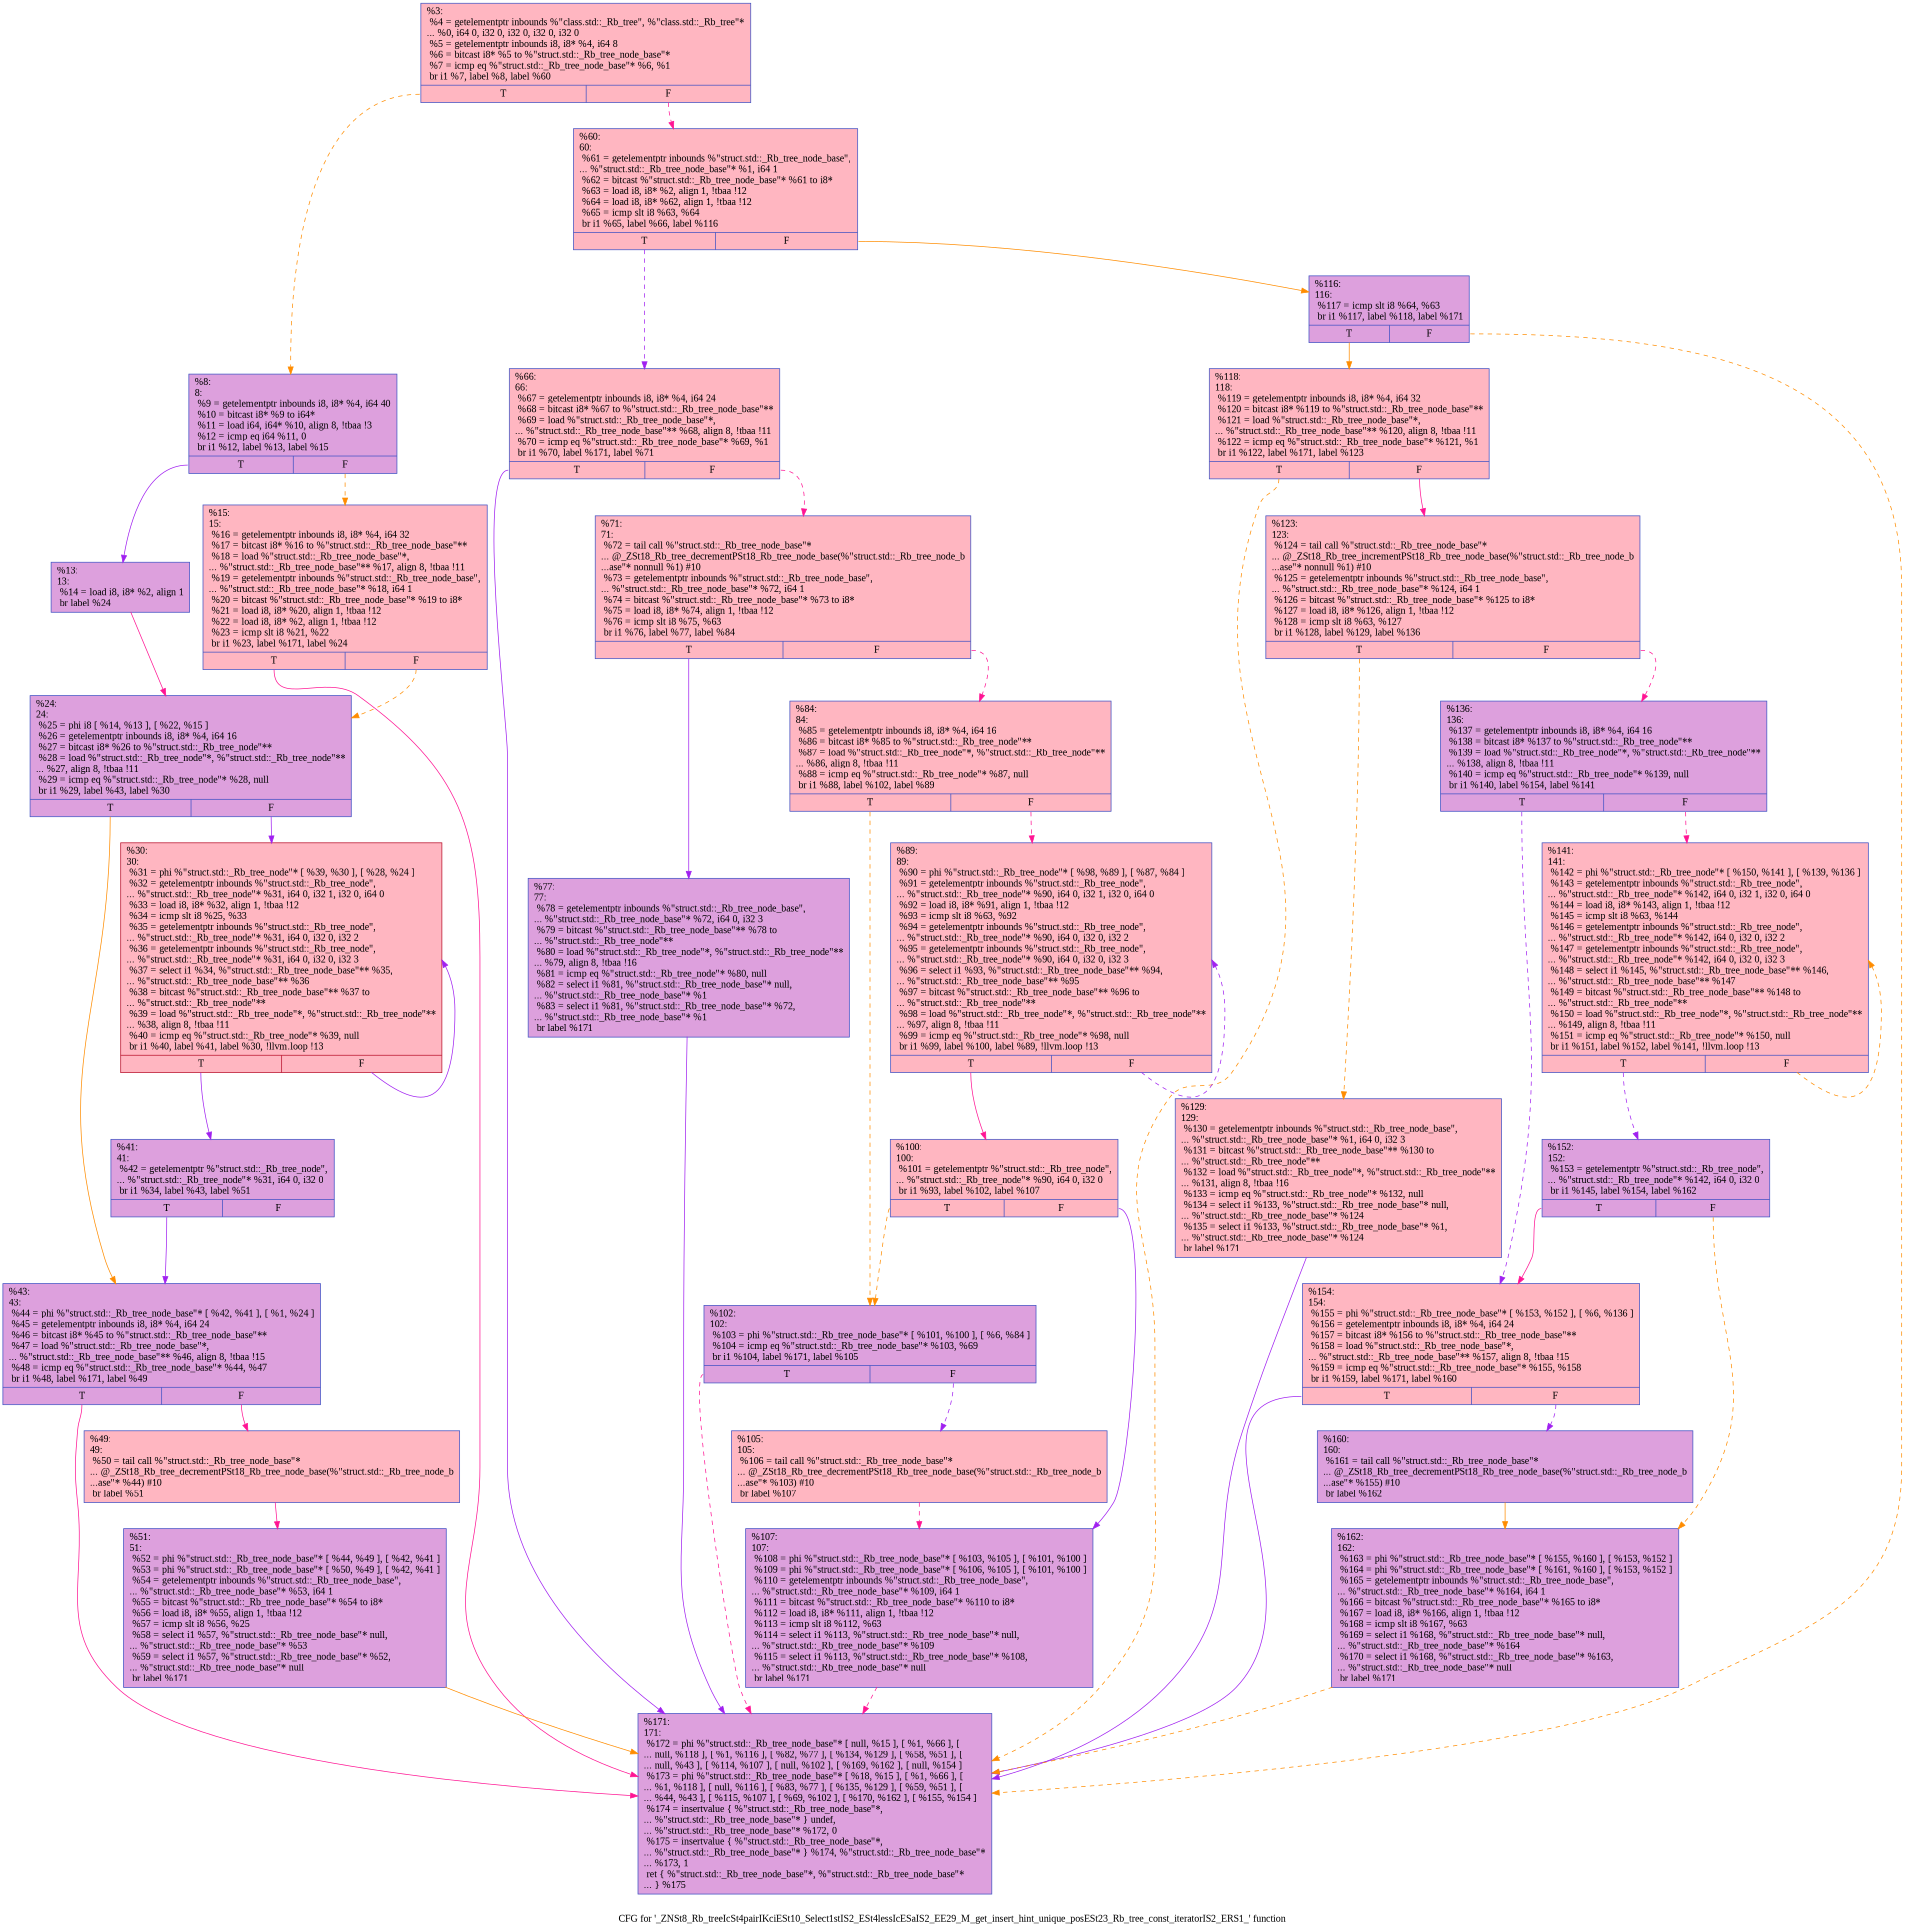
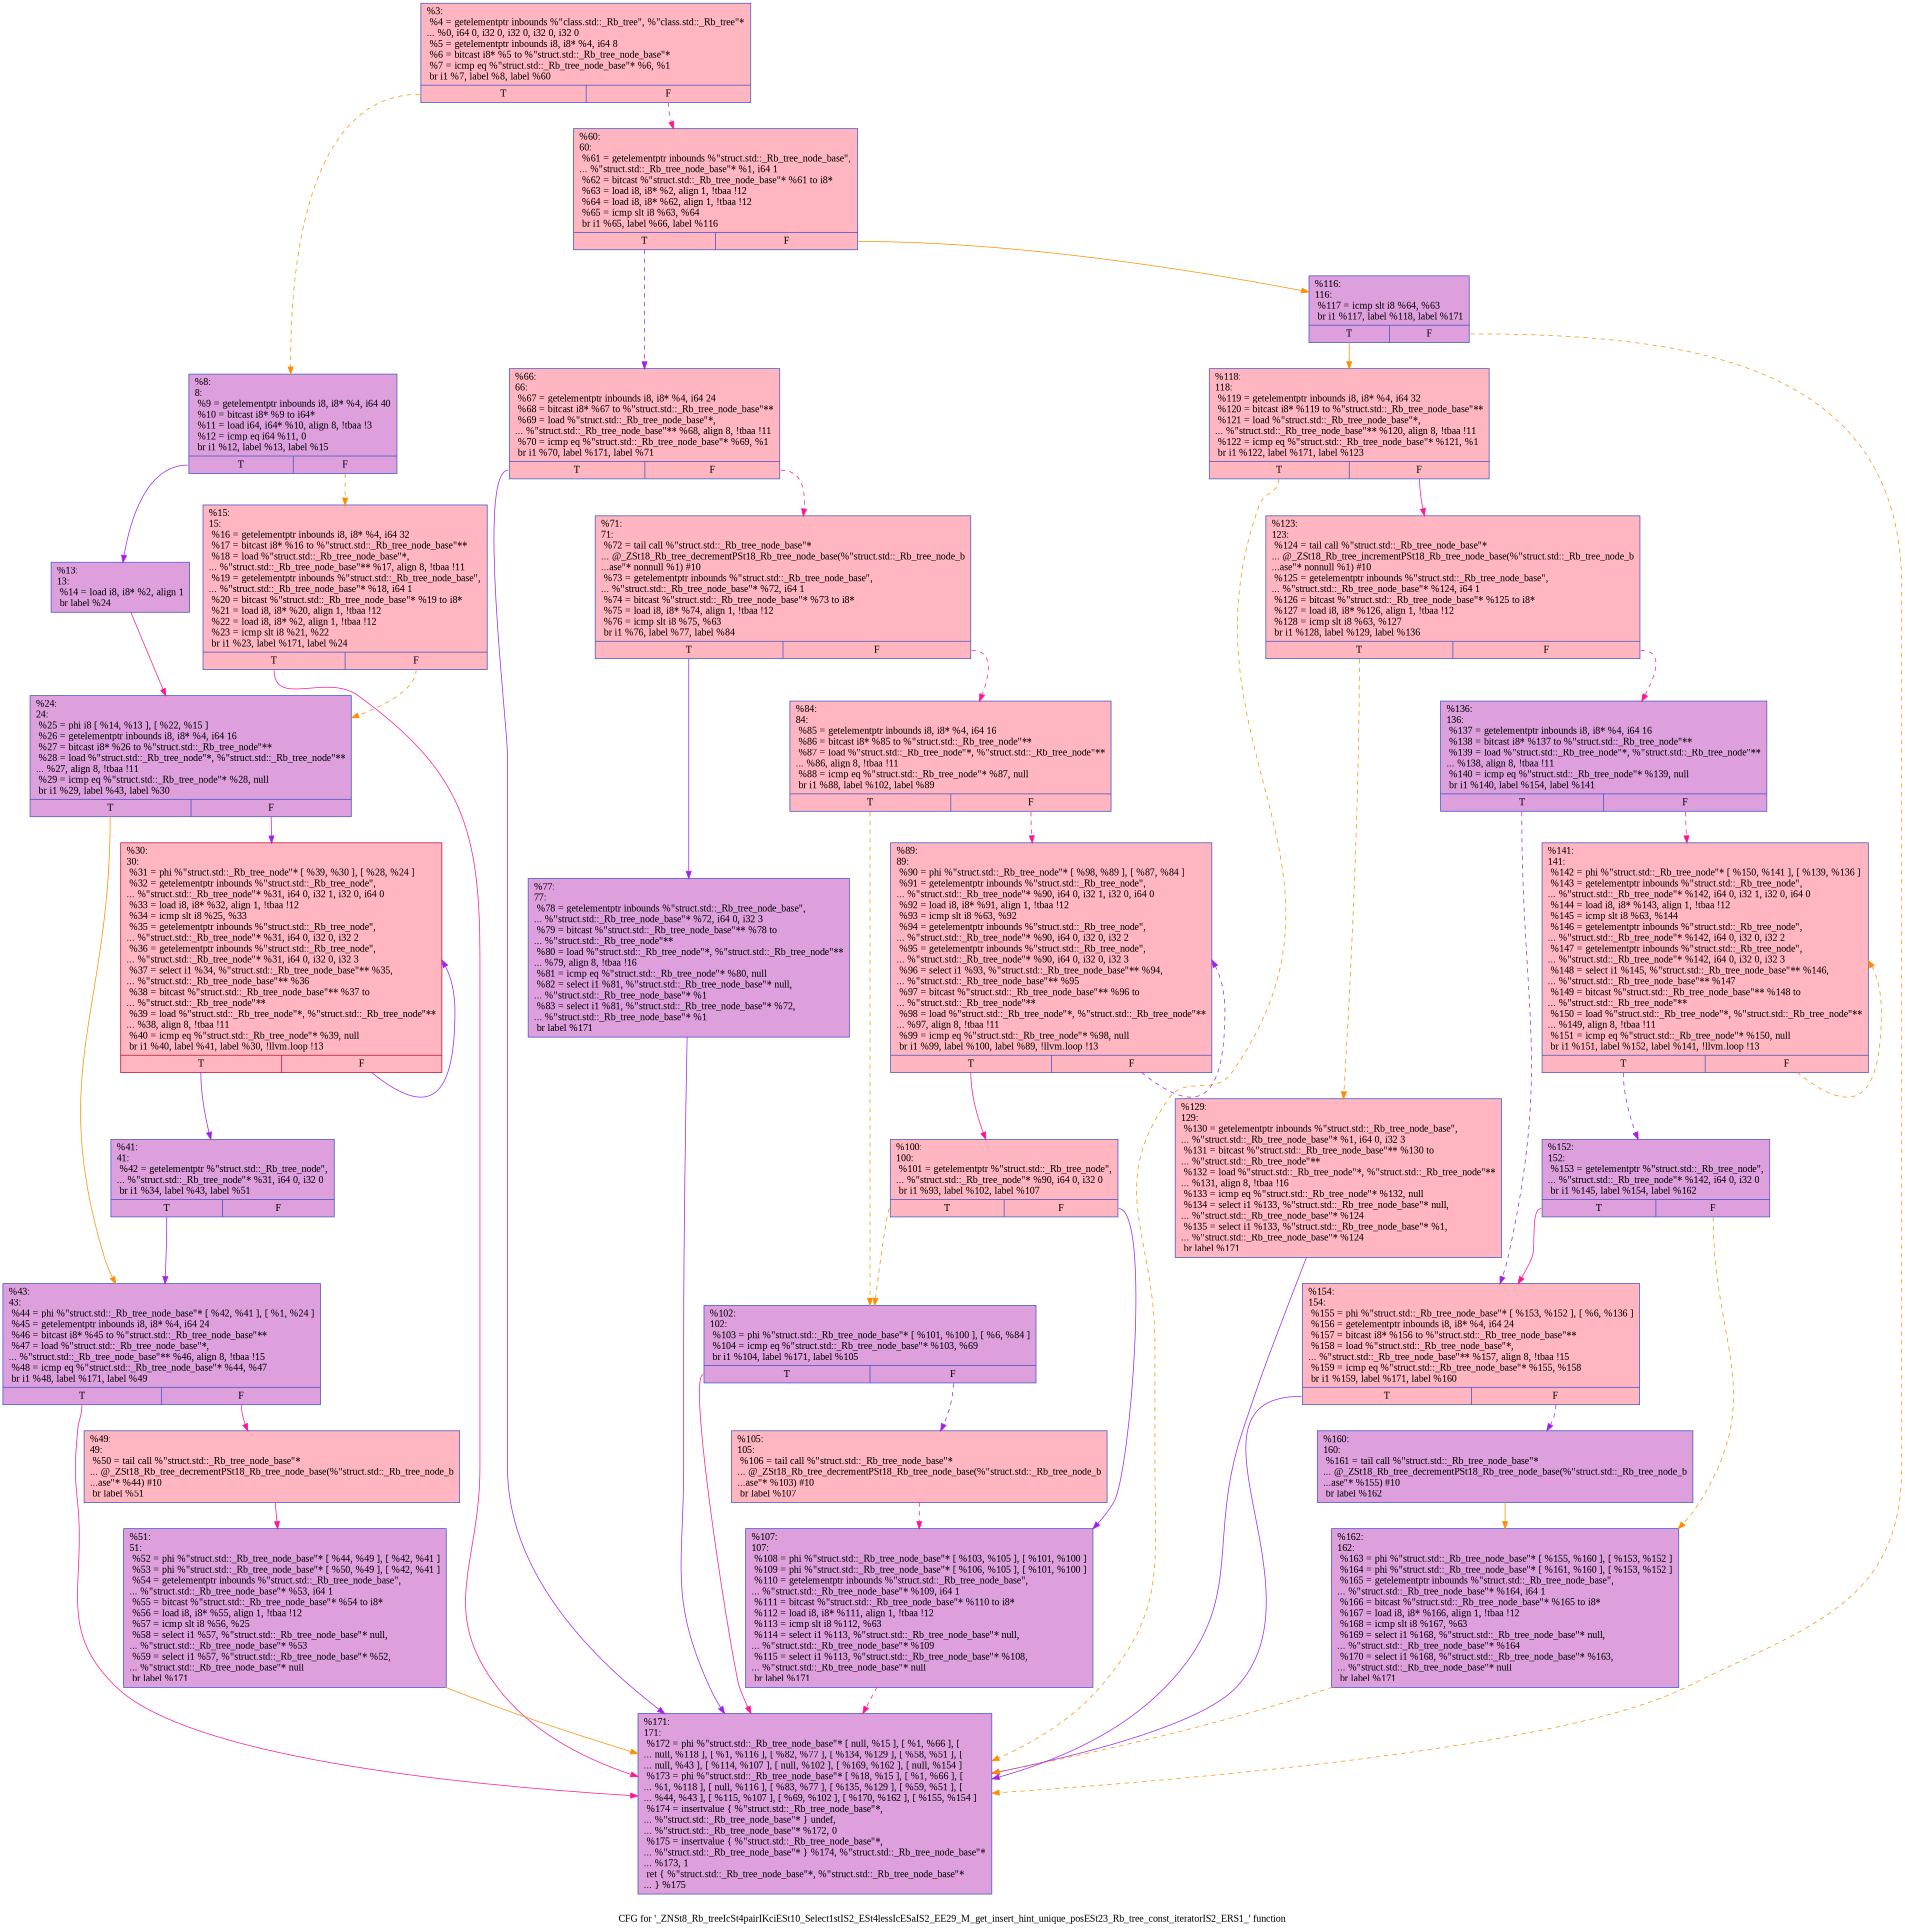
edge "%102:" -> "%171:": style dashed -> solid
